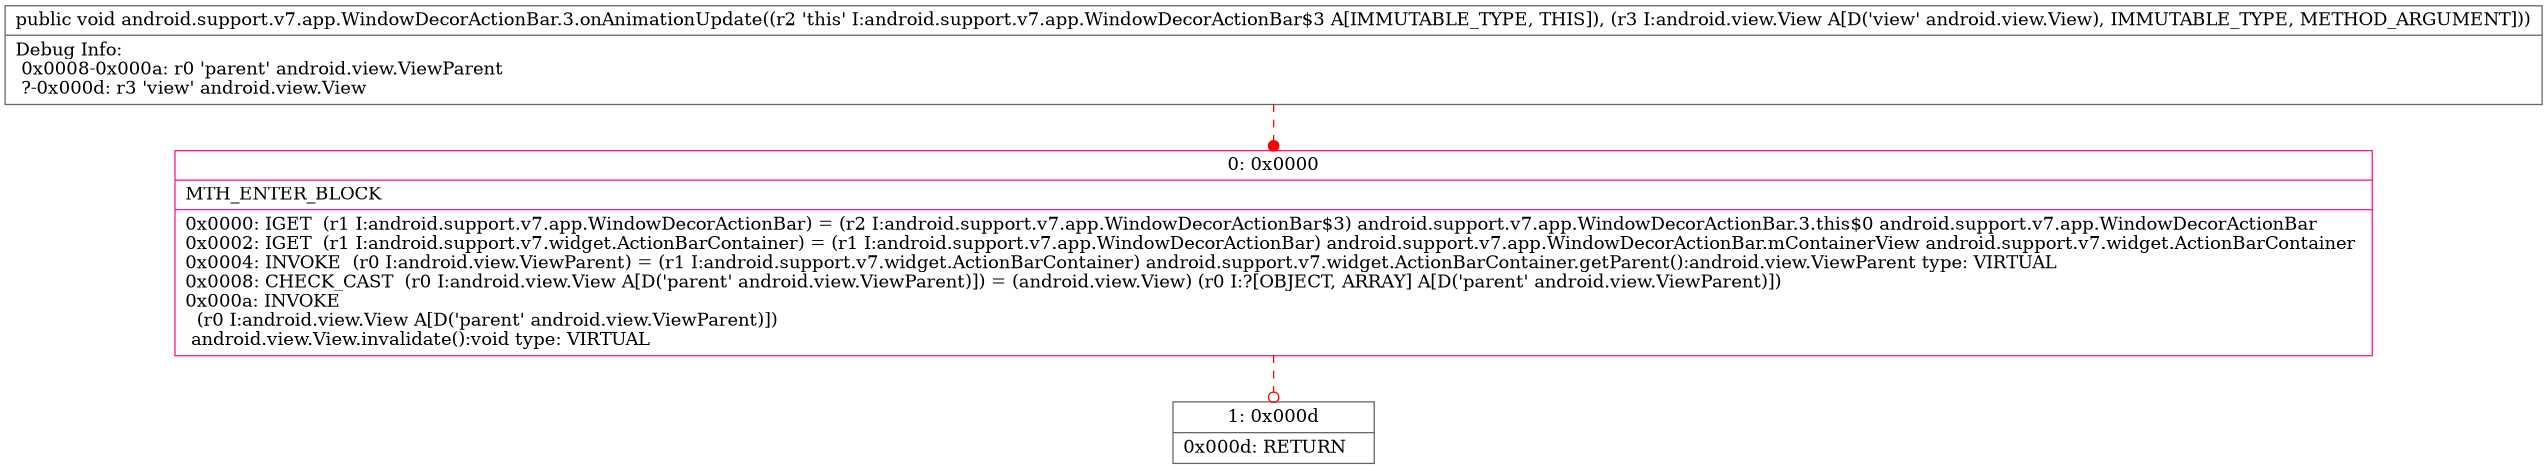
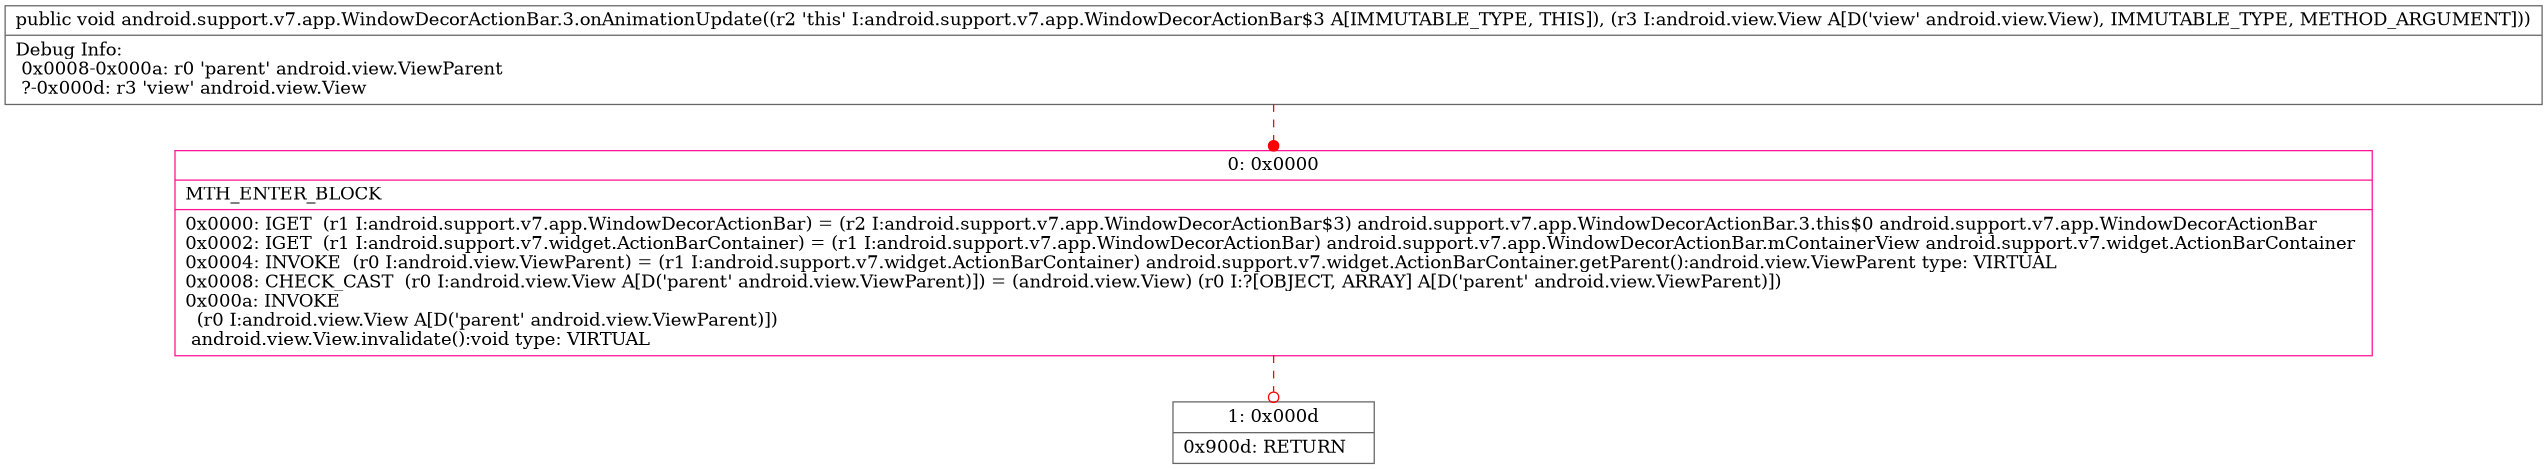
node "1: 0x000d": text "0x000d: RETURN" -> "0x900d: RETURN"
